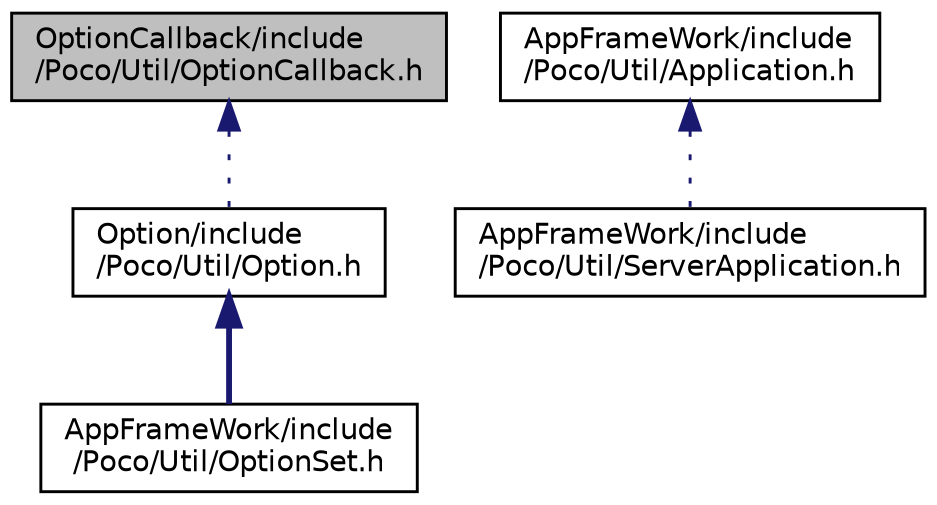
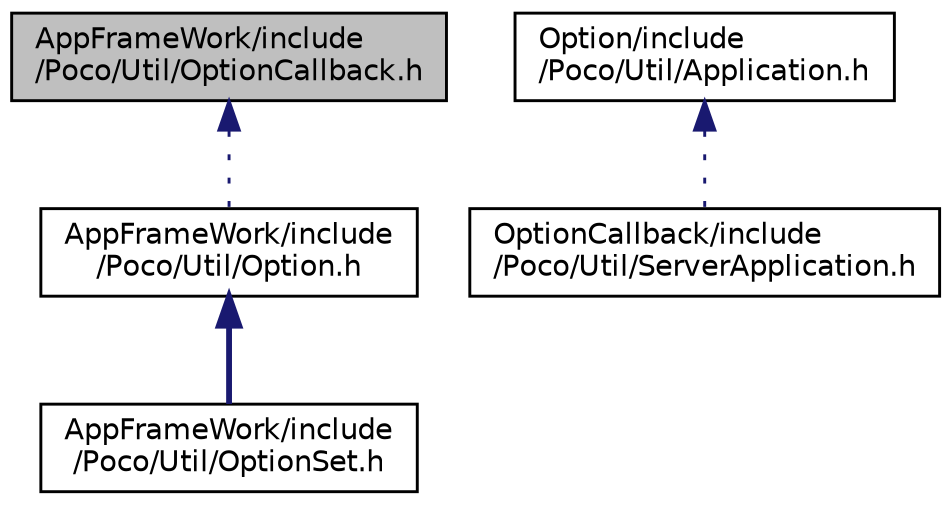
node "OptionCallback/include /Poco/Util/OptionCallback.h": label "OptionCallback/include /Poco/Util/OptionCallback.h" -> "AppFrameWork/include /Poco/Util/OptionCallback.h"
node "AppFrameWork/include /Poco/Util/Application.h": label "AppFrameWork/include /Poco/Util/Application.h" -> "Option/include /Poco/Util/Application.h"
node "Option/include /Poco/Util/Option.h": label "Option/include /Poco/Util/Option.h" -> "AppFrameWork/include /Poco/Util/Option.h"
node "AppFrameWork/include /Poco/Util/ServerApplication.h": label "AppFrameWork/include /Poco/Util/ServerApplication.h" -> "OptionCallback/include /Poco/Util/ServerApplication.h"
